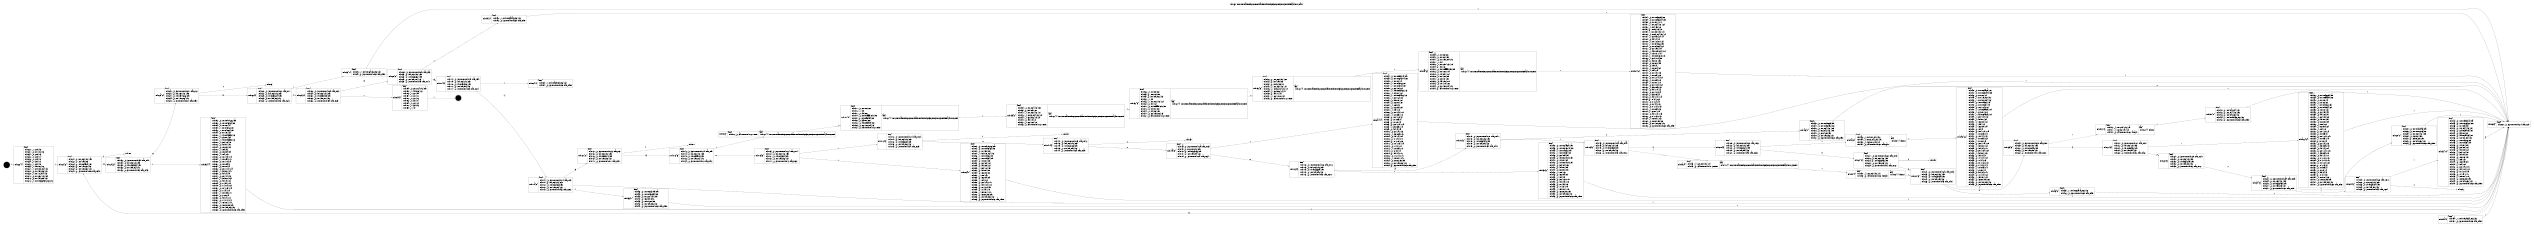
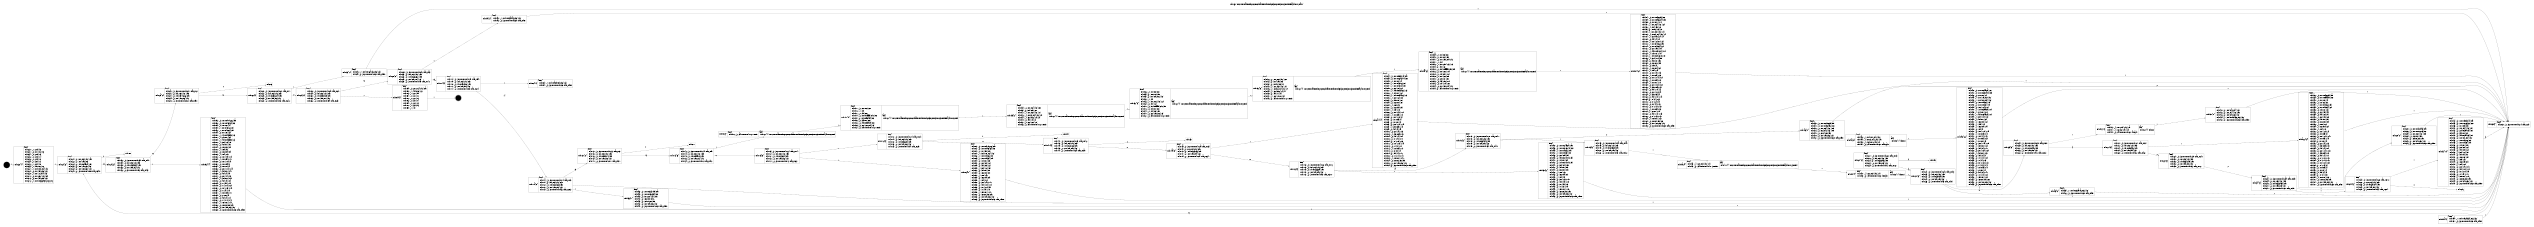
node "0x40180e [25]": removed
